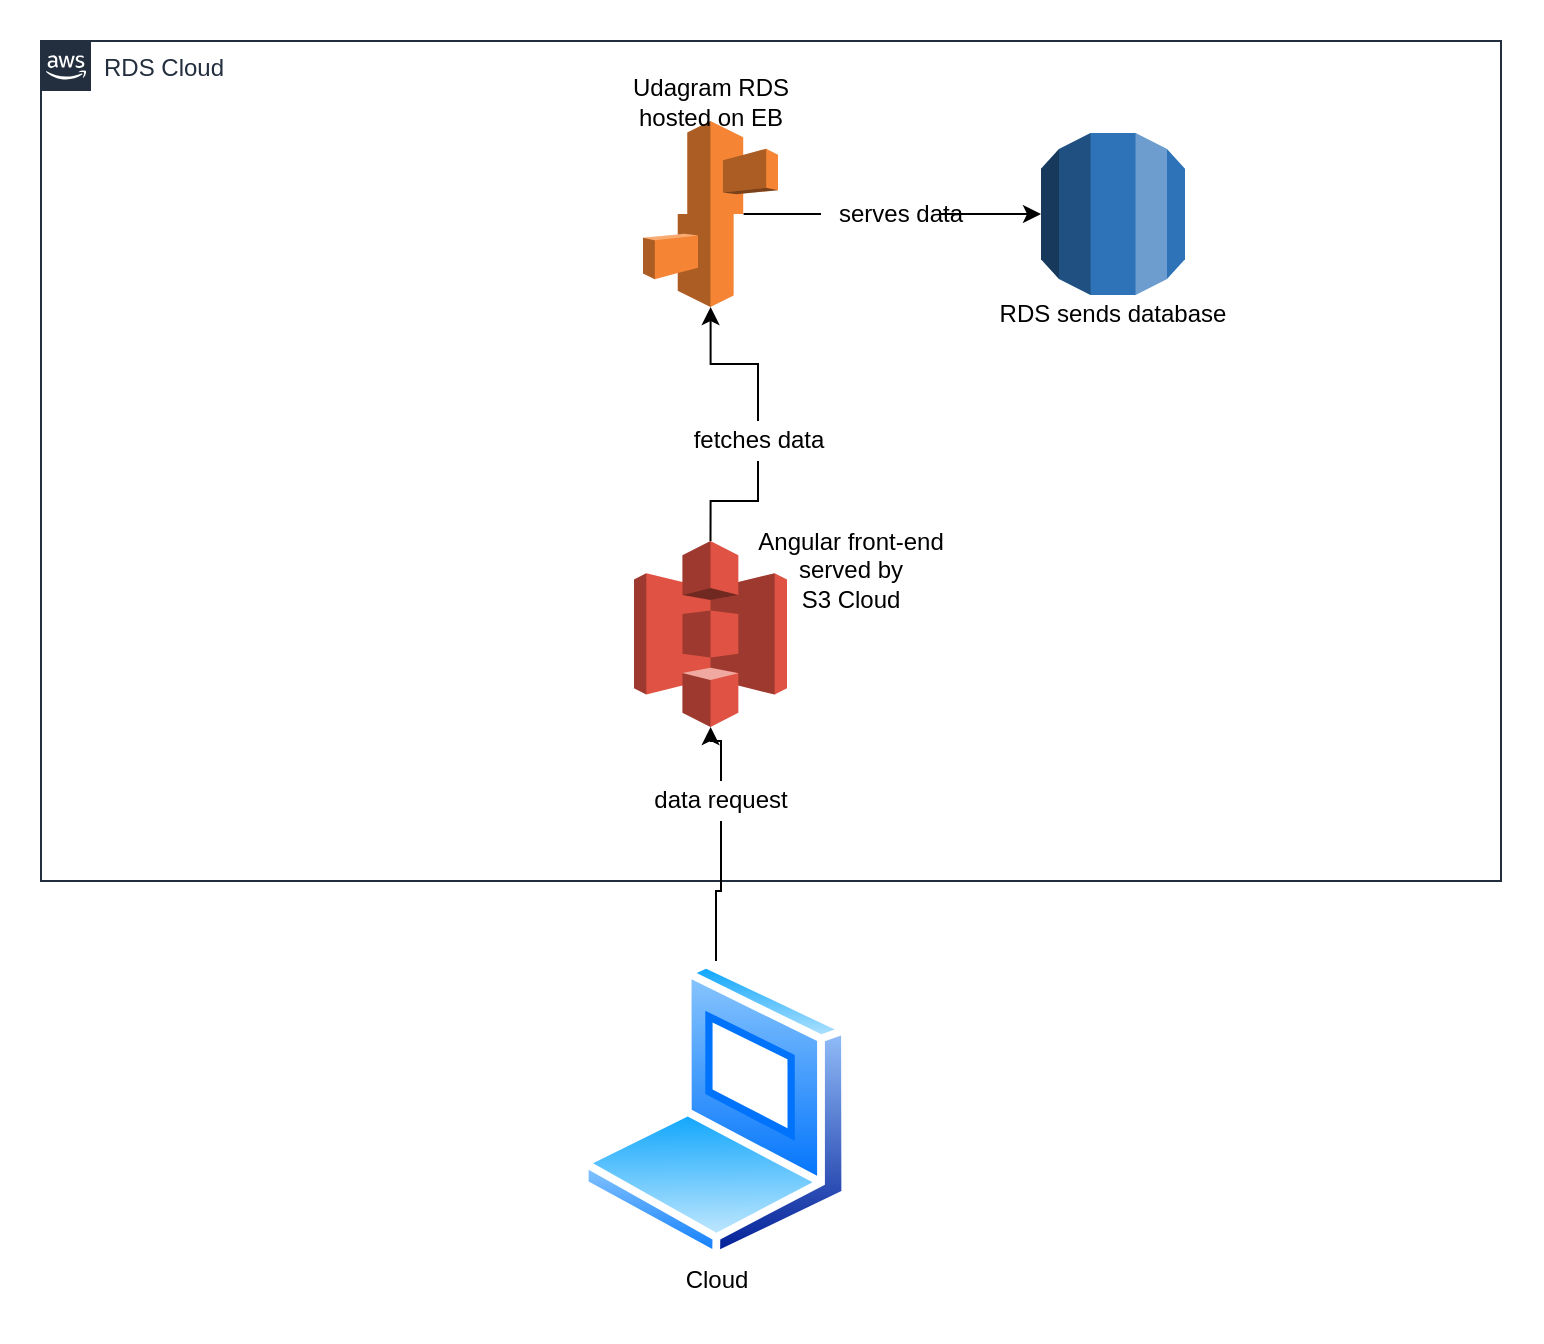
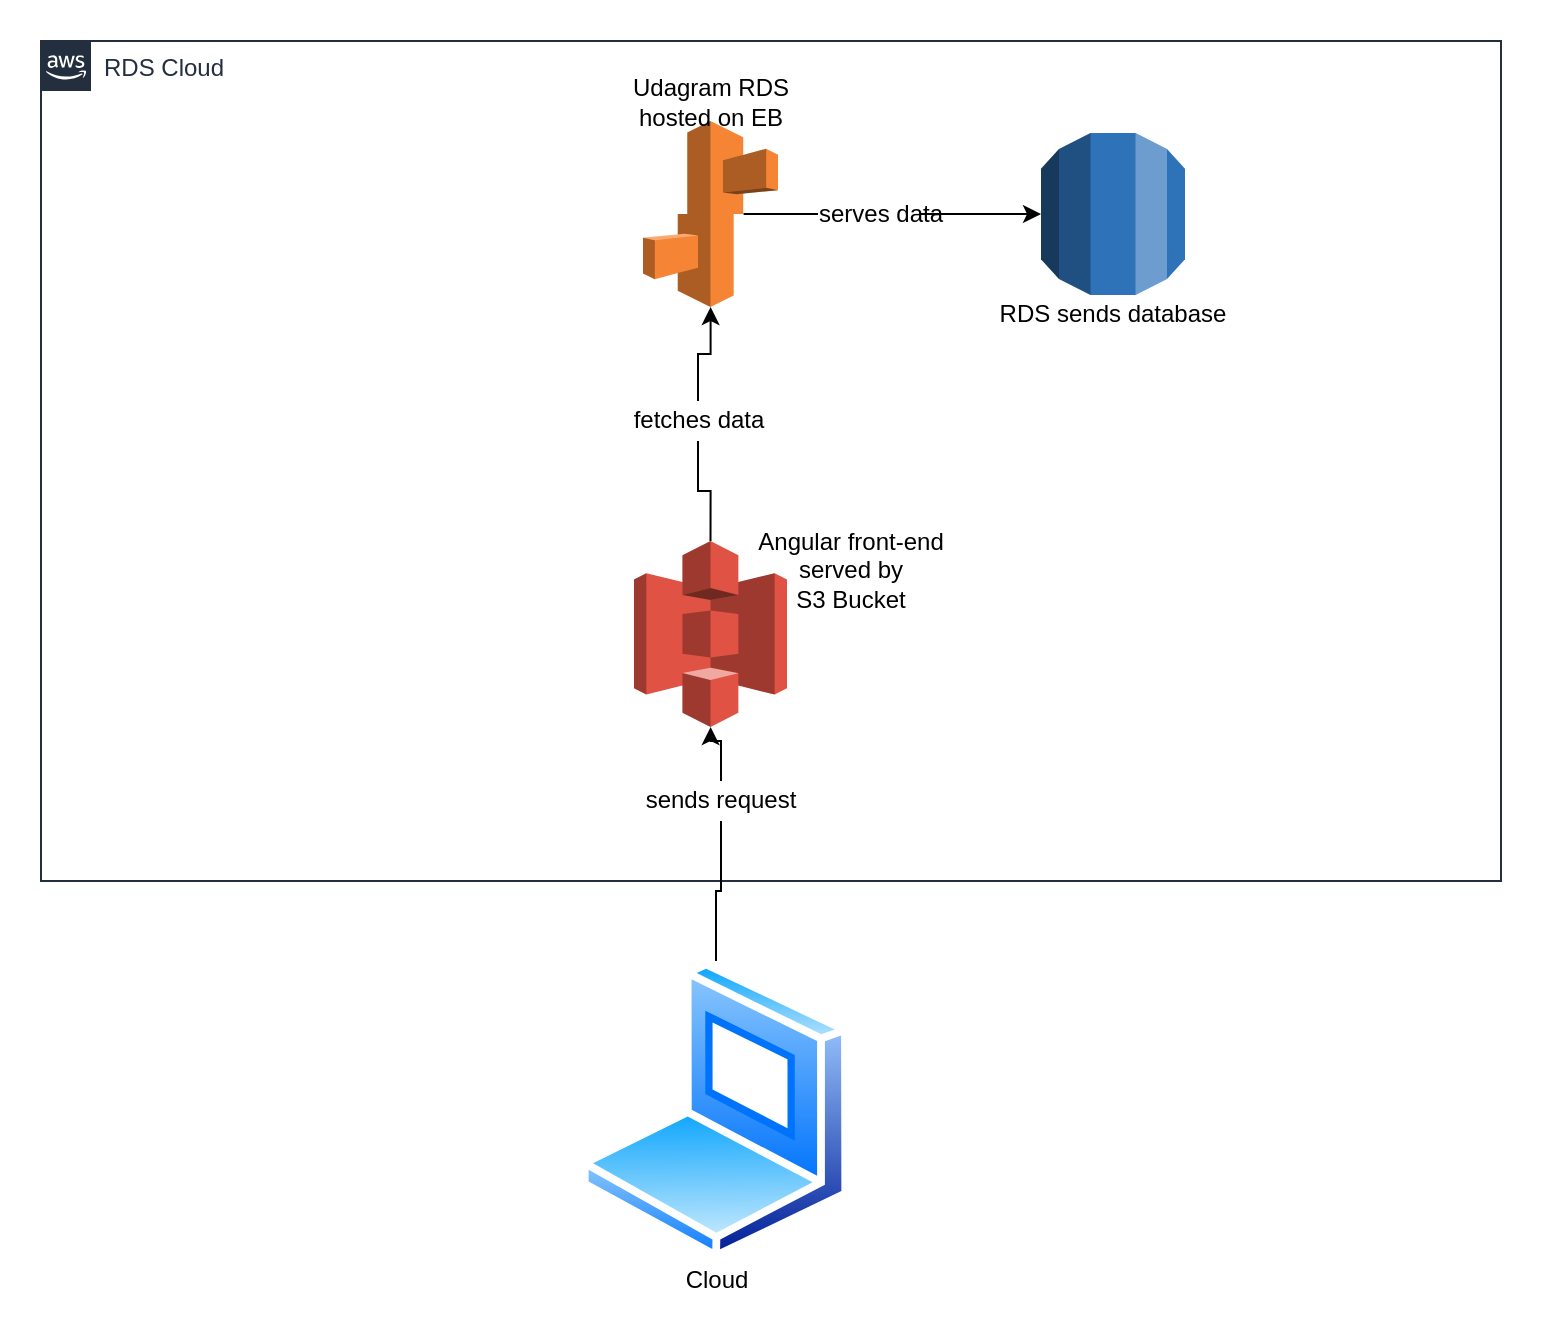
node "serves data": moved (901, 214) -> (881, 214)
node "fetches data": moved (758, 441) -> (698, 421)
node "Angular front-end served by S3 Cloud": label "Angular front-end served by S3 Cloud" -> "Angular front-end served by S3 Bucket"
node "data request": label "data request" -> "sends request"
